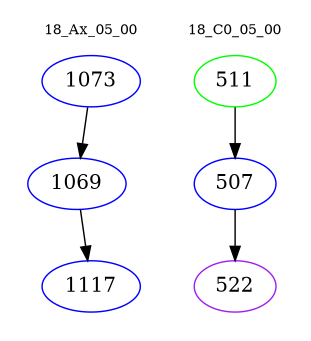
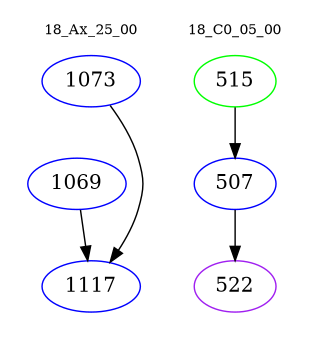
cluster "18_Ax_05_00": label "18_Ax_05_00" -> "18_Ax_25_00"
node "511": label "511" -> "515"
edge "1073" -> "1069": now "1073" -> "1117"
